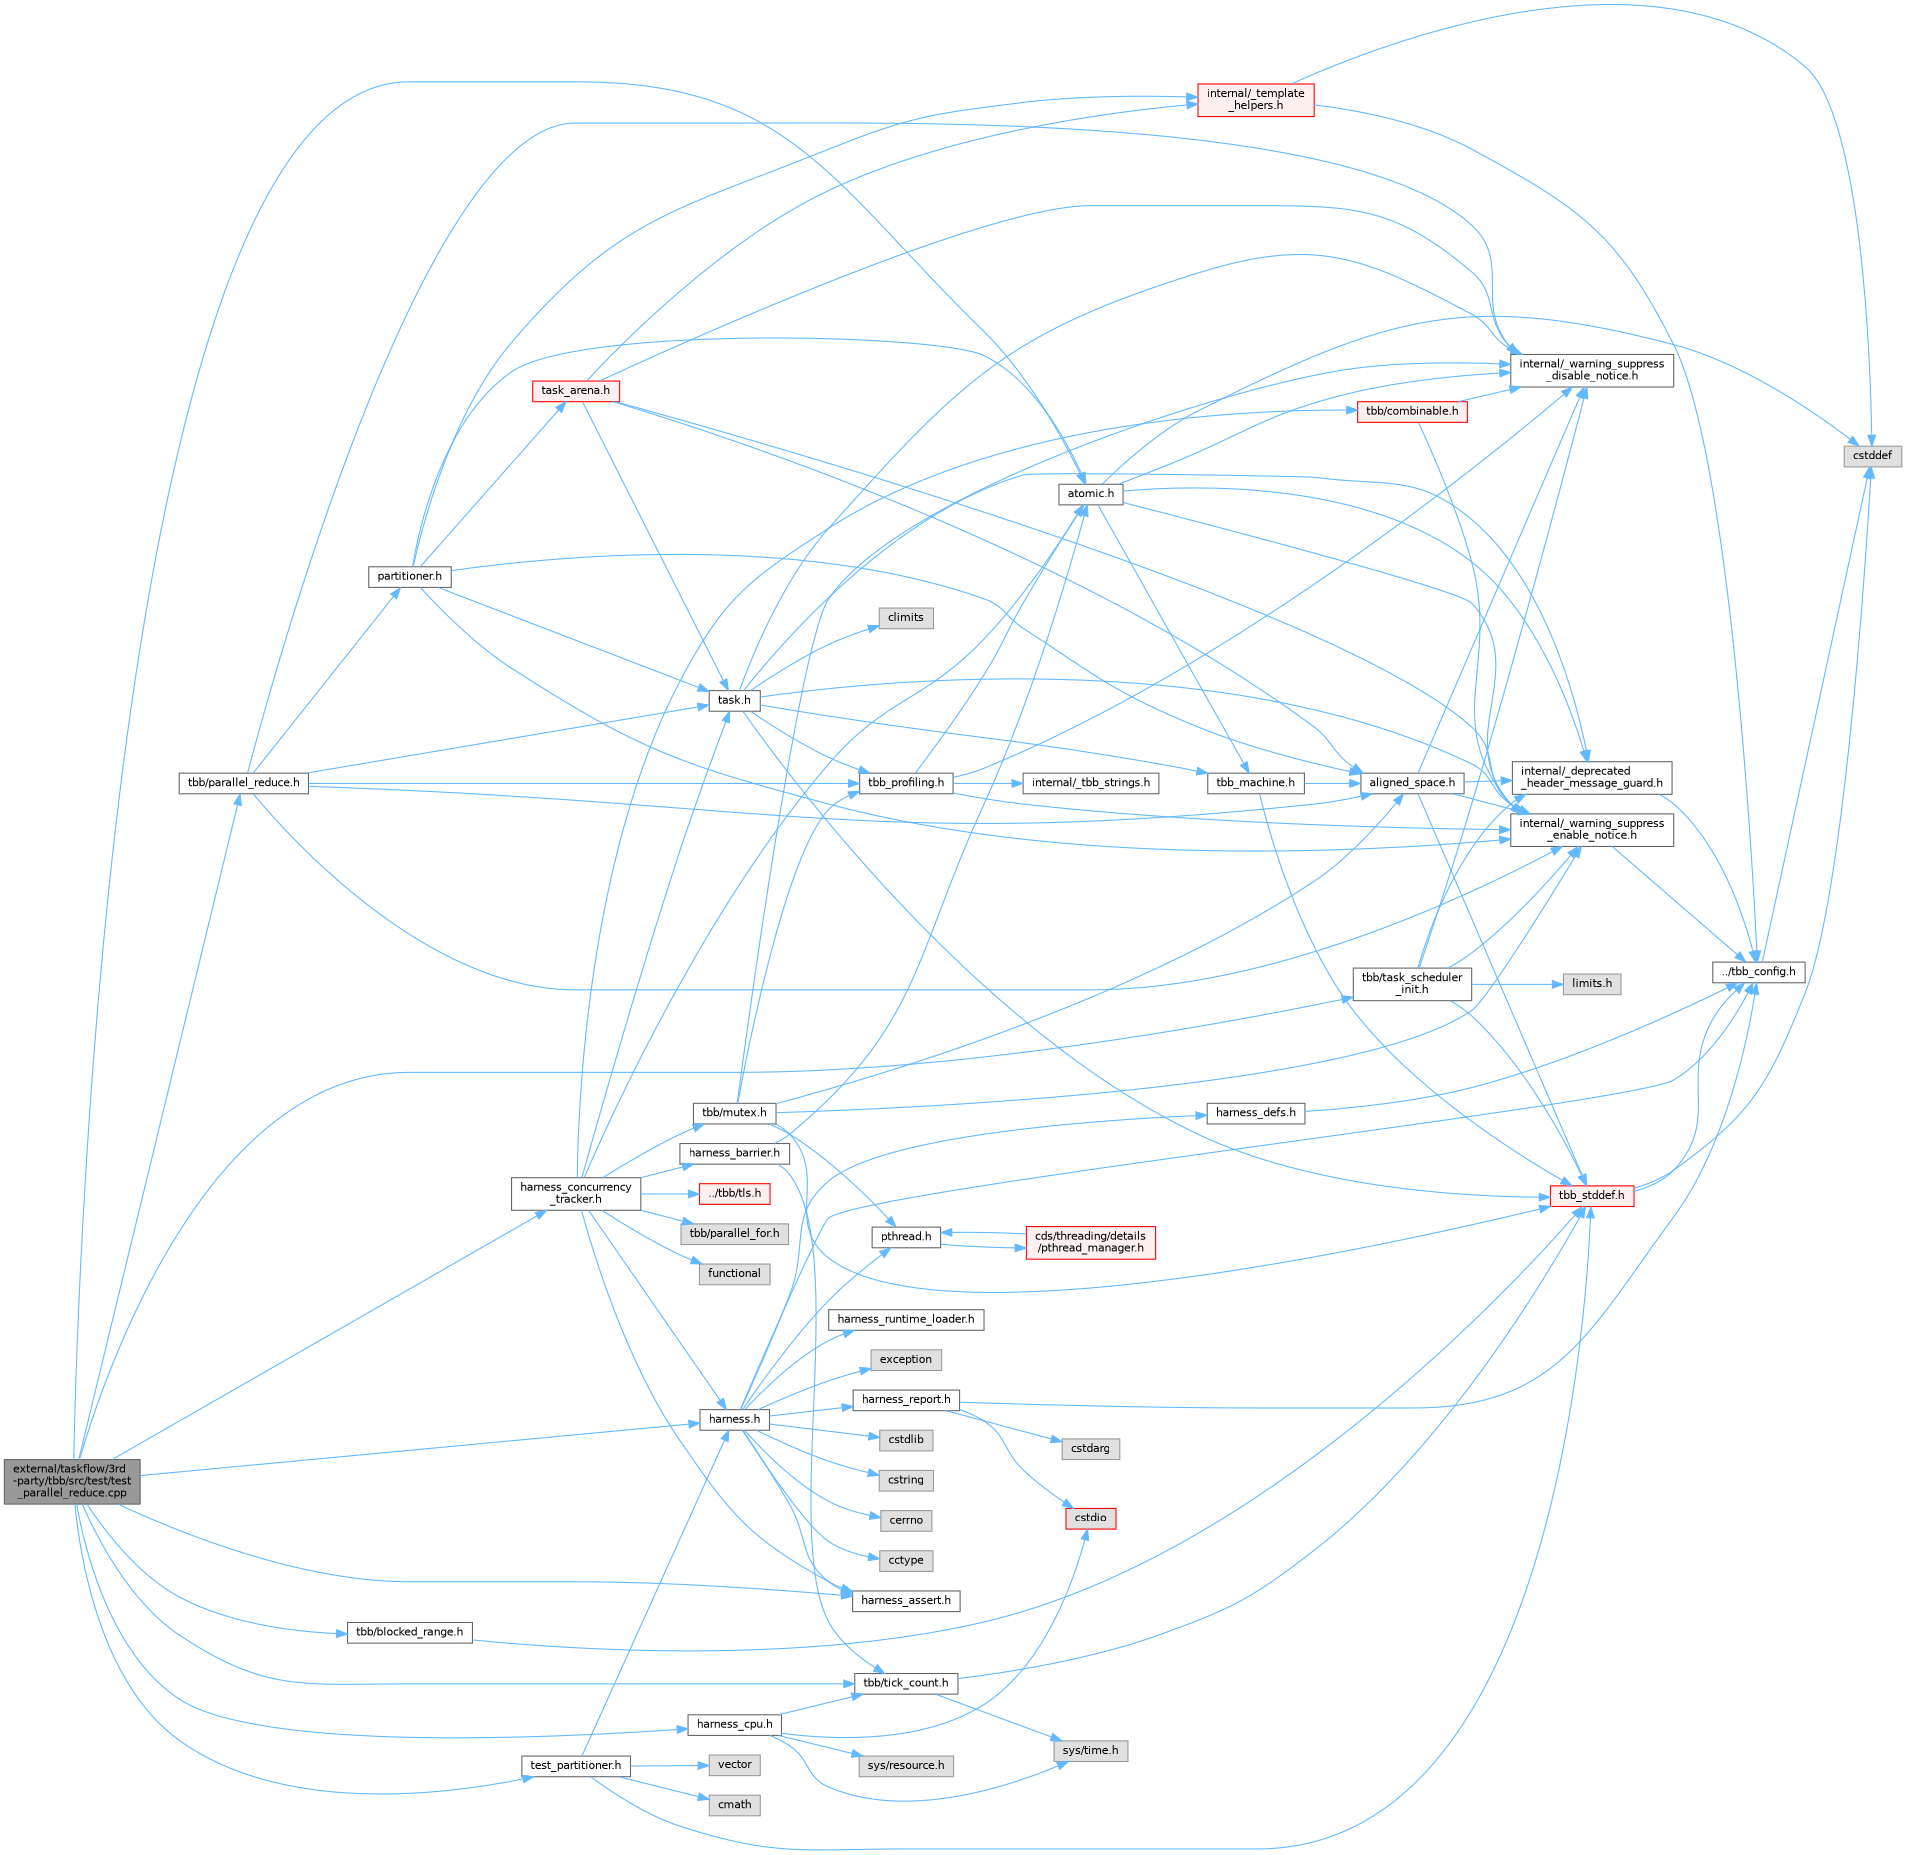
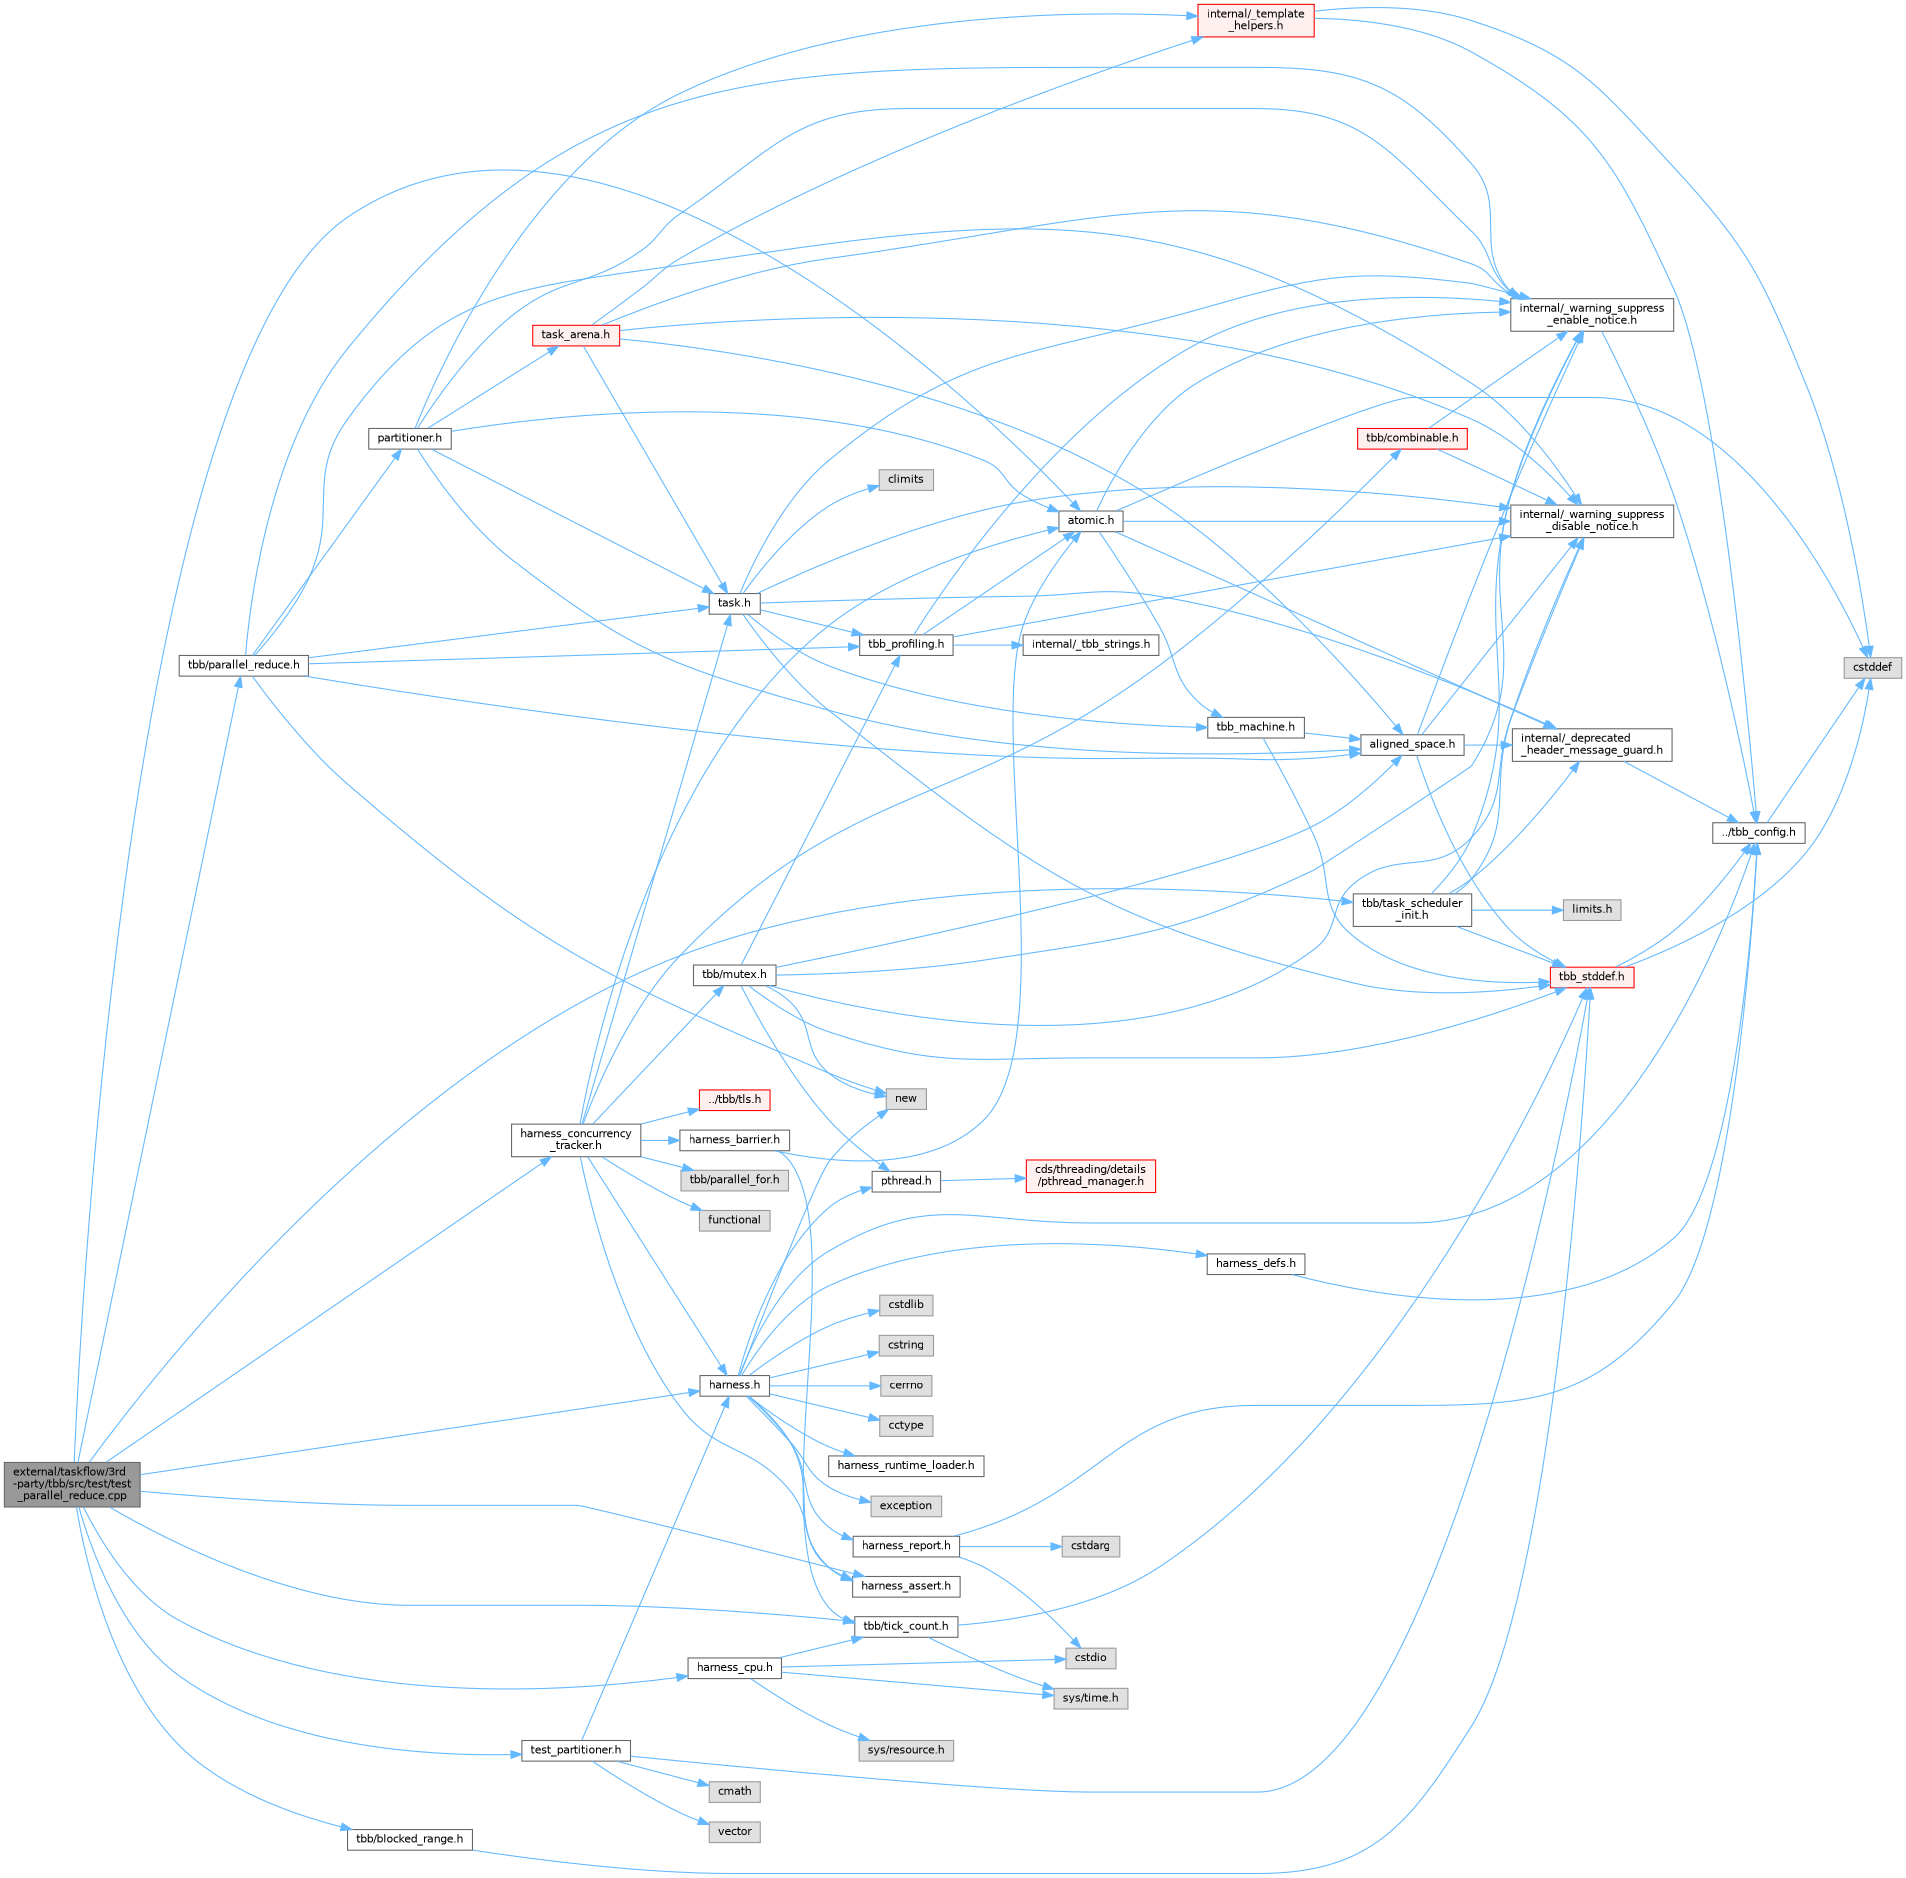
node "new": added
edge "cds/threading/details /pthread_manager.h" -> "pthread.h": removed
node "cstdio": color red -> grey60
